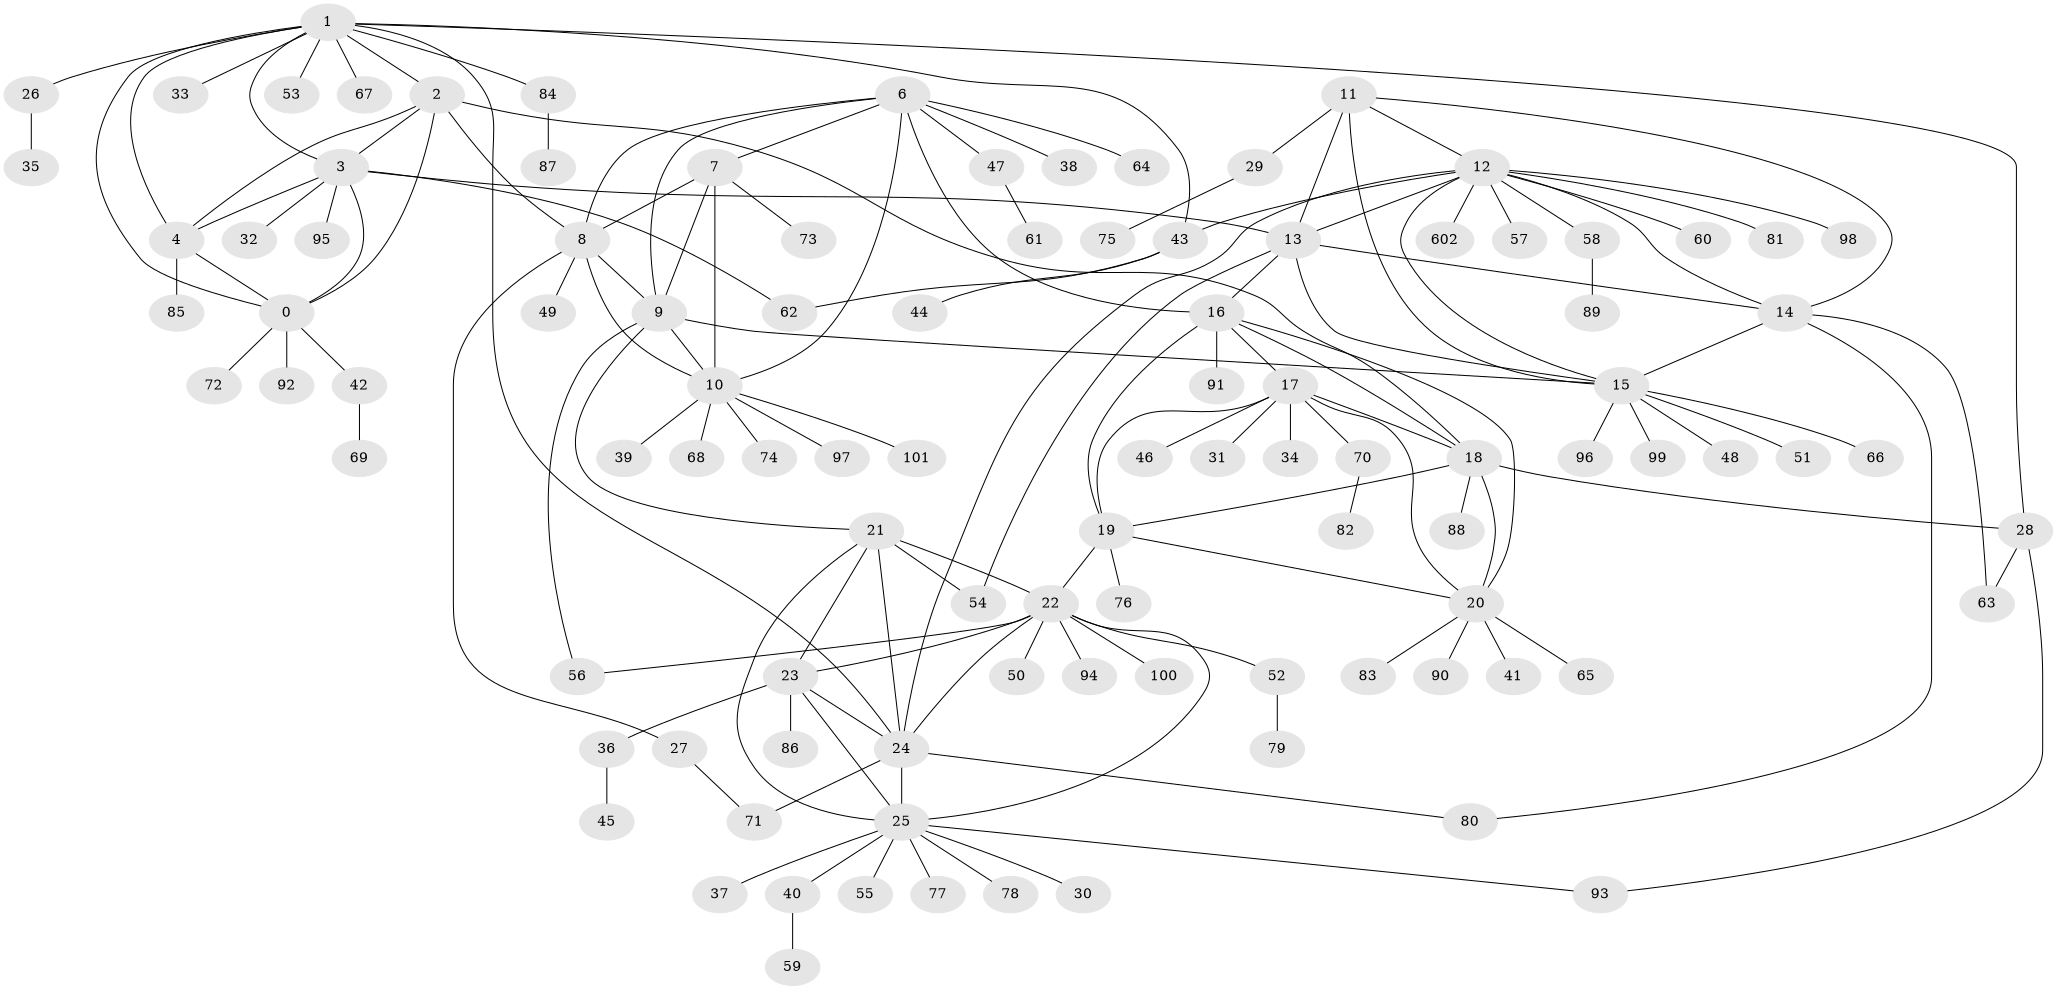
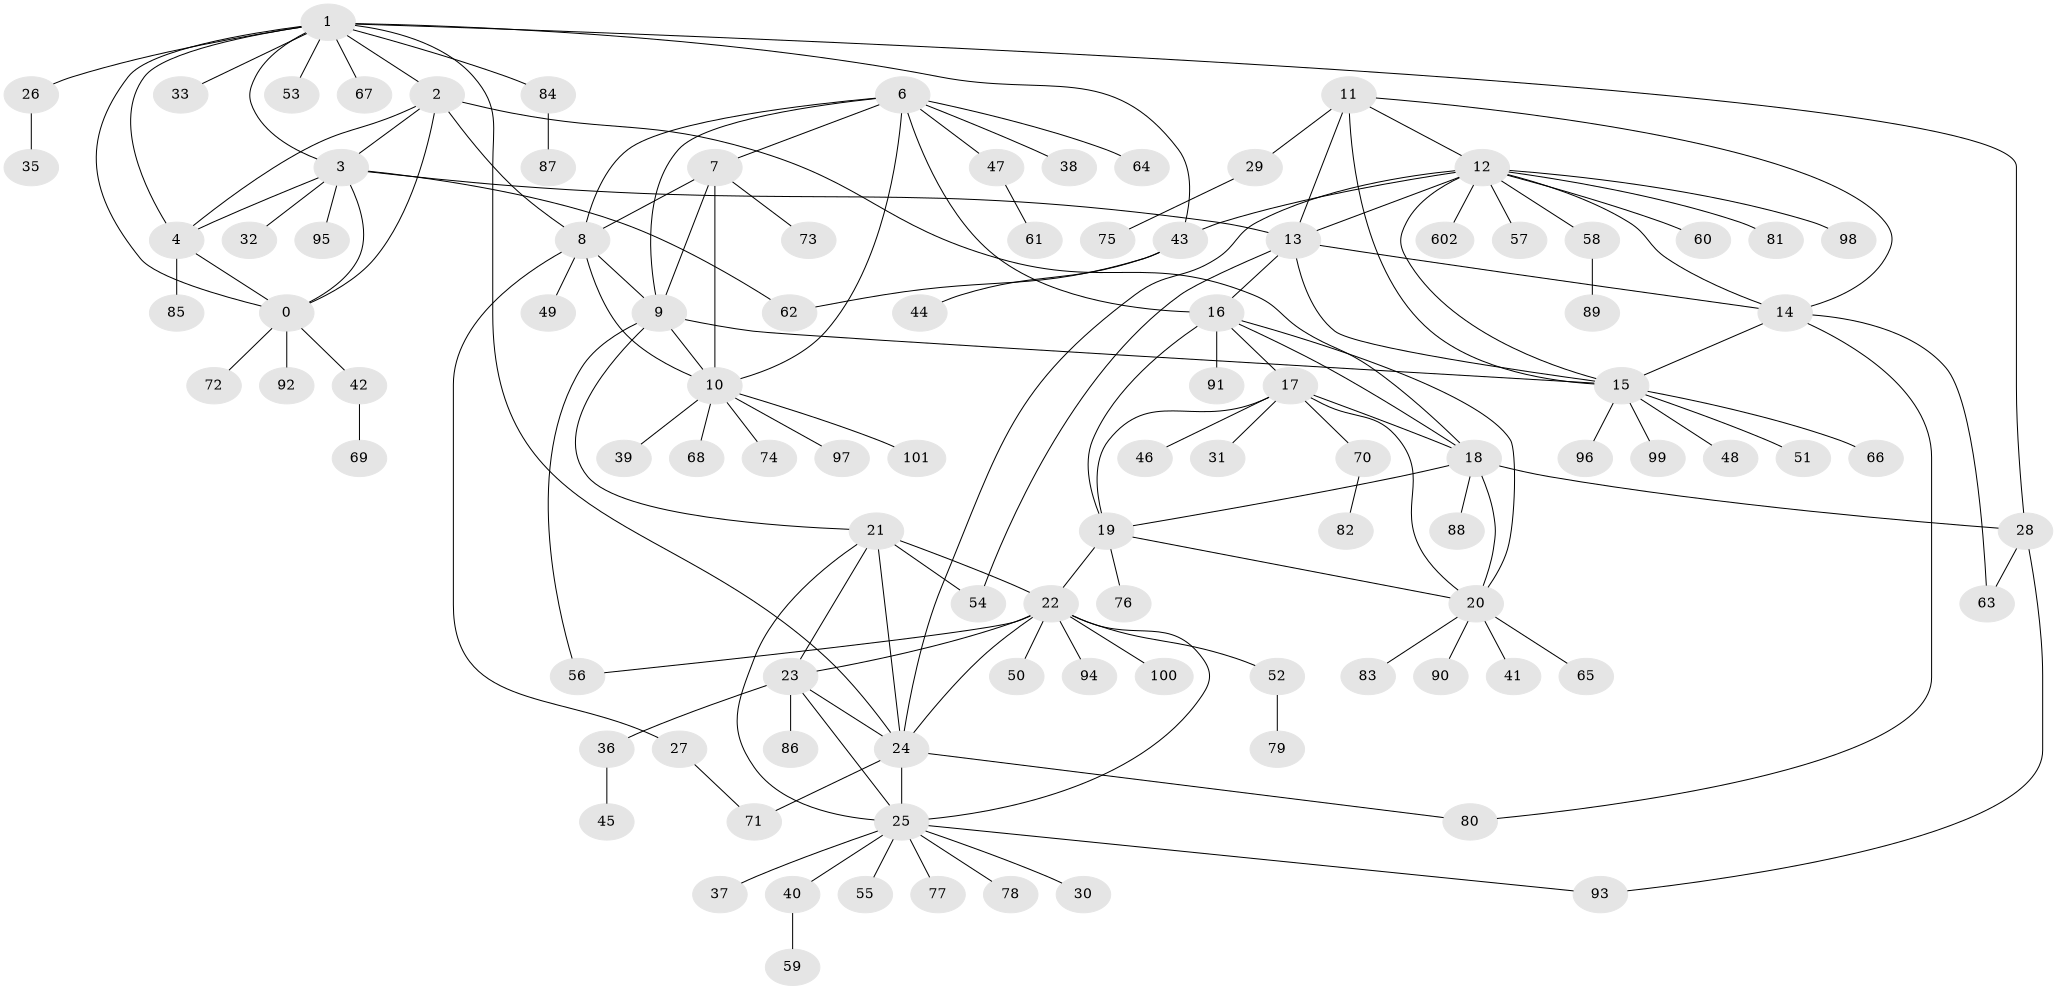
node "34": removed
